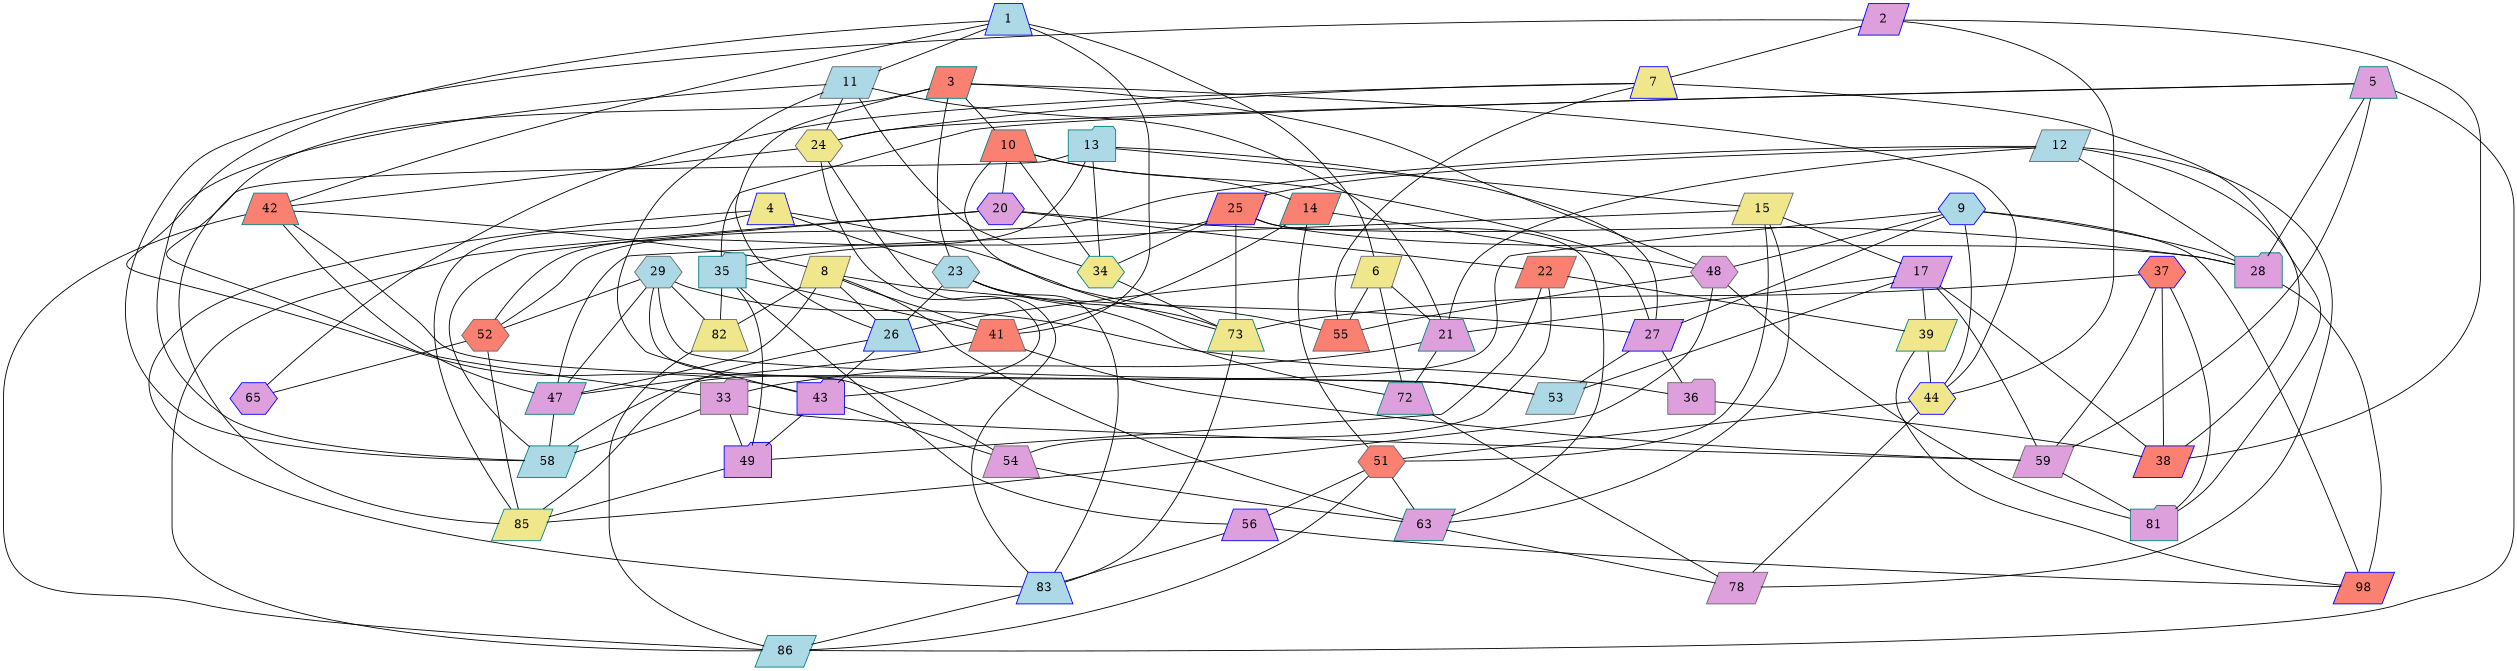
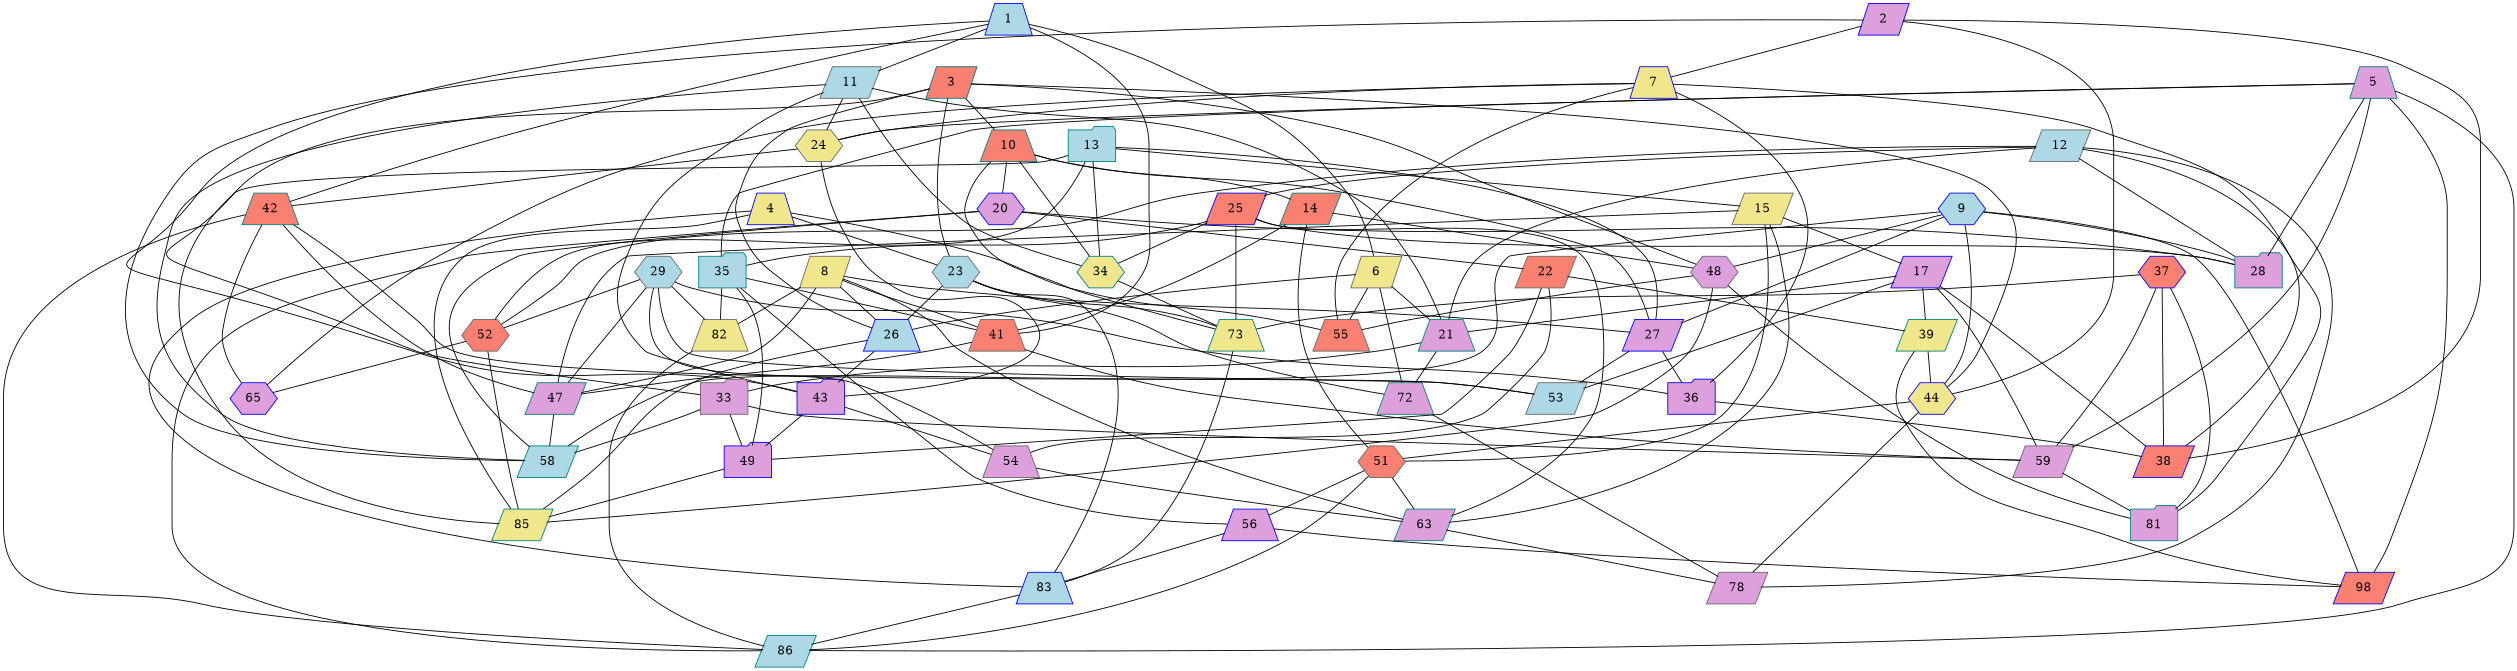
edge "7" -- "36": added
edge "42" -- "8": now "42" -- "65"
edge "24" -- "83": removed
node "36": color gray40 -> blue
edge "28" -- "98": now "5" -- "98"
